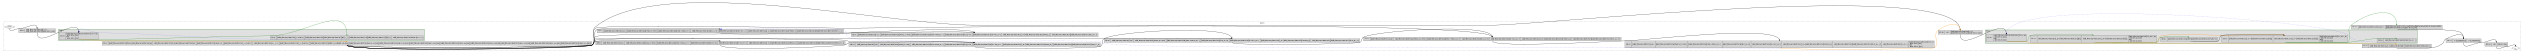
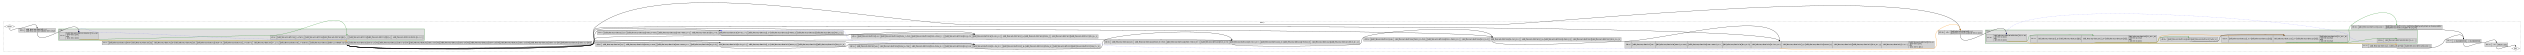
edge "<bb 5>:" -> "<bb 13>:": added
